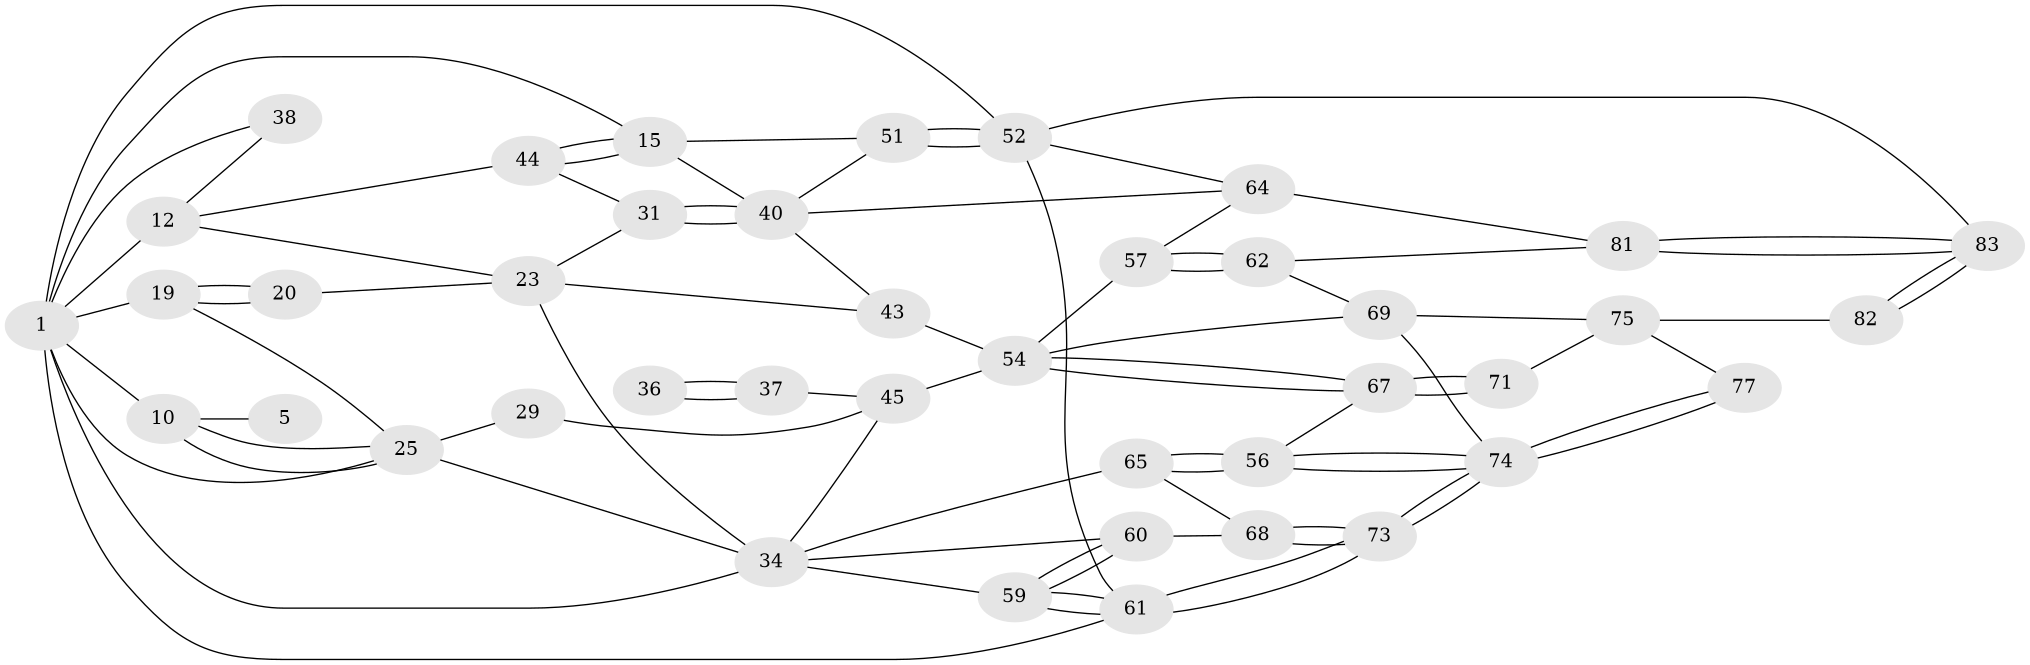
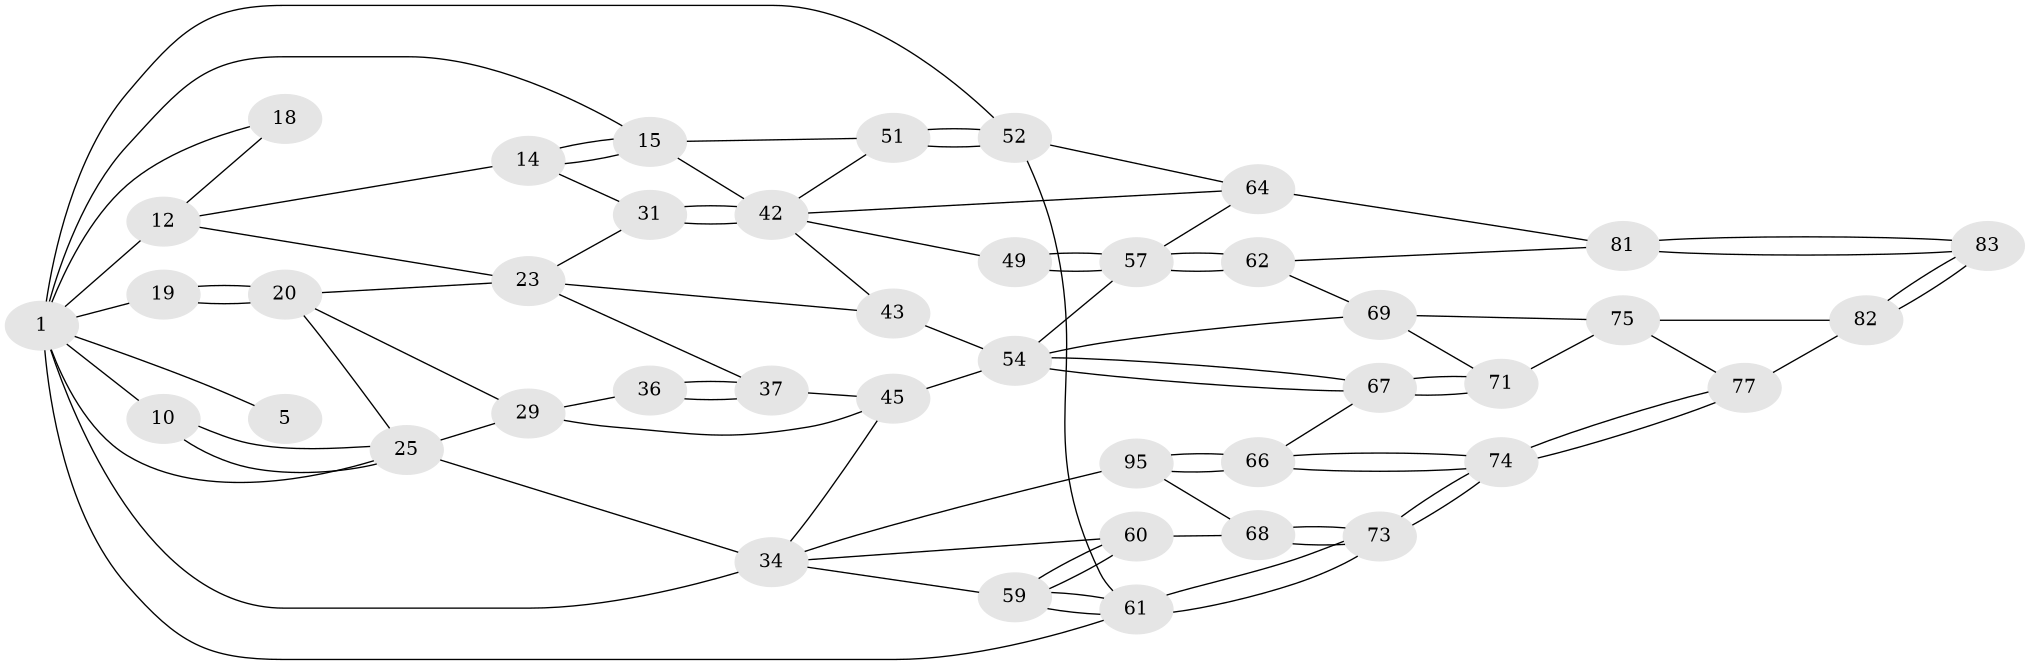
edge "52" -- "83": removed
node "38": label "38" -> "18"
node "44": label "44" -> "14"
node "40": label "40" -> "42"
node "49": added
edge "20" -- "29": added
edge "82" -- "77": added
edge "19" -- "25": now "20" -- "25"
edge "36" -- "29": added
edge "69" -- "74": now "69" -- "71"
edge "10" -- "5": now "1" -- "5"
edge "23" -- "34": now "23" -- "37"
node "56": label "56" -> "66"
node "65": label "65" -> "95"
